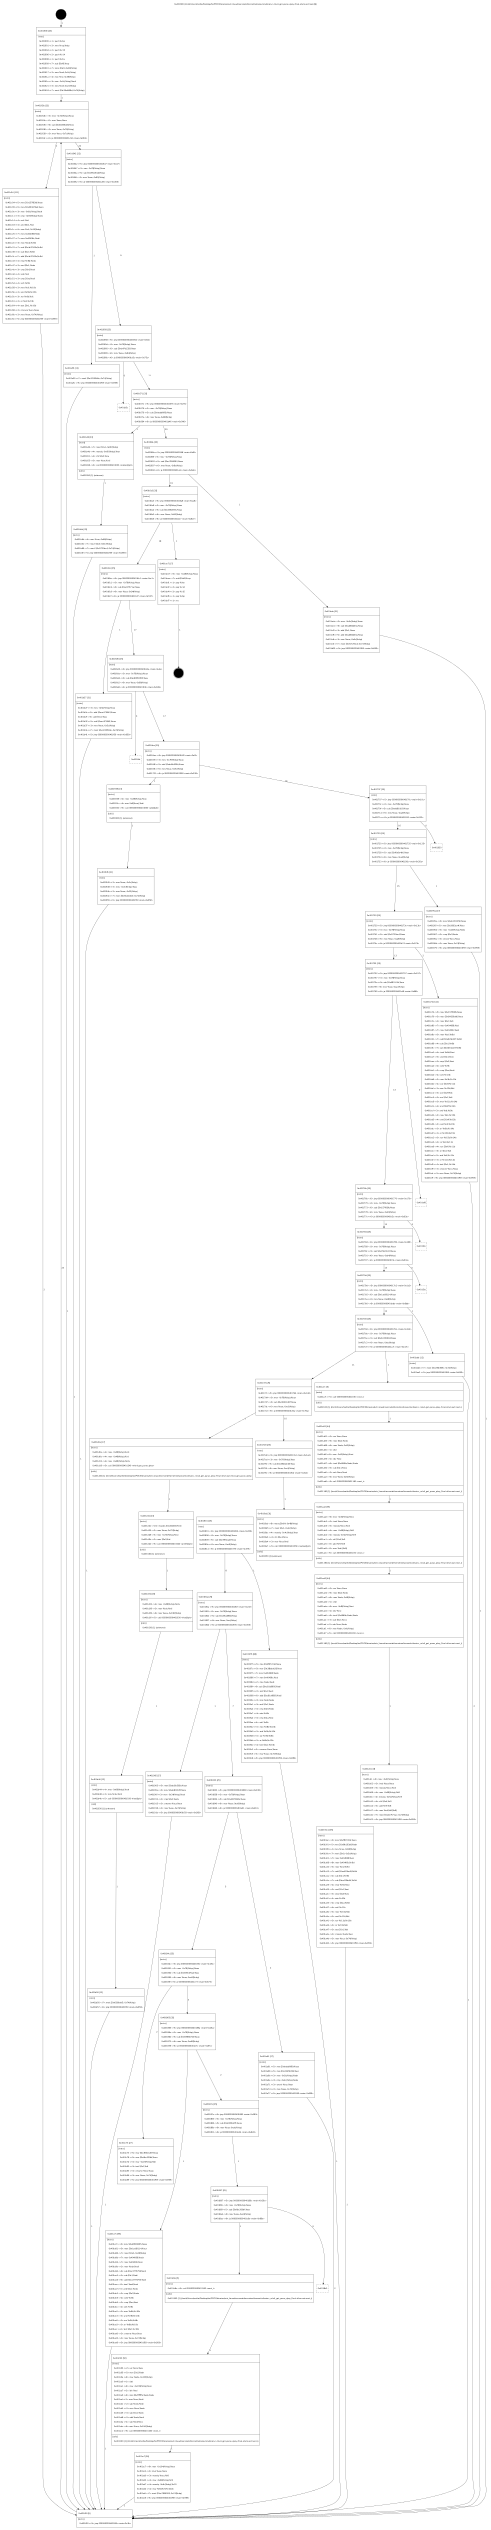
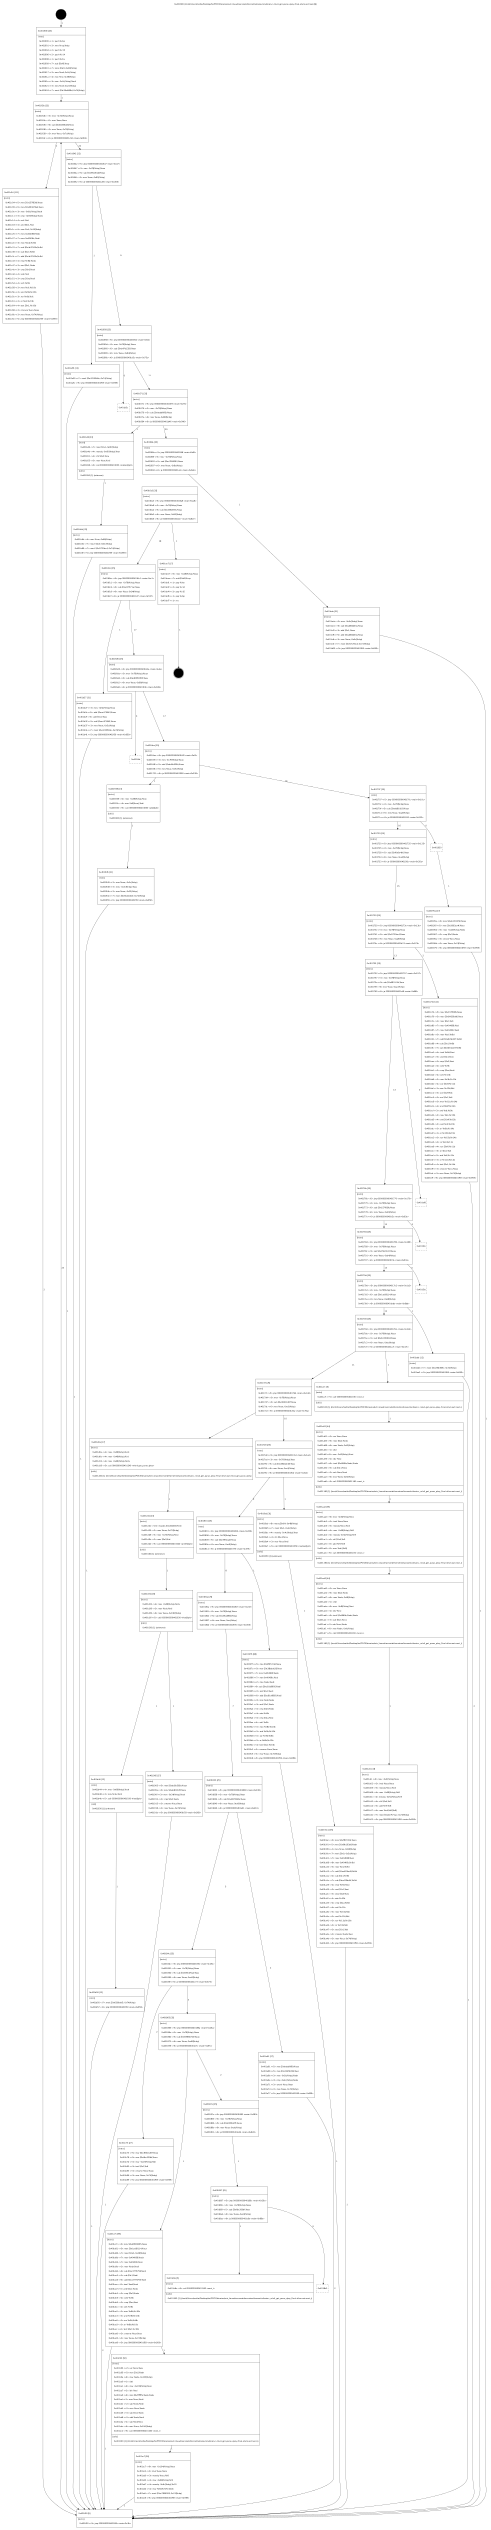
edge "0x40168a [25]" -> "0x4016a3 [25]": removed, label "19"
edge "0x401720 [25]" -> "0x40195a [27]": now "0x401920" -> "0x40195a [27]"
edge "0x4017e8 [25]" -> "0x401801 [25]": added, label "9"
edge "0x4019cd [31]" -> "0x4019ec [105]": added, label "1"
edge "0x40181a [25]" -> "0x401905 [27]": now "0x401d32 [18]" -> "0x401905 [27]"
edge "0x401c8e [5]" -> "0x401c93 [52]": now "0x401e7c [95]" -> "0x401c93 [52]"
edge "0x401c73 [27]" -> "0x401f59 [5]": added, label "2"
